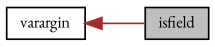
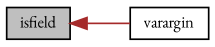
edge "isfield" -> "varargin": reversed
